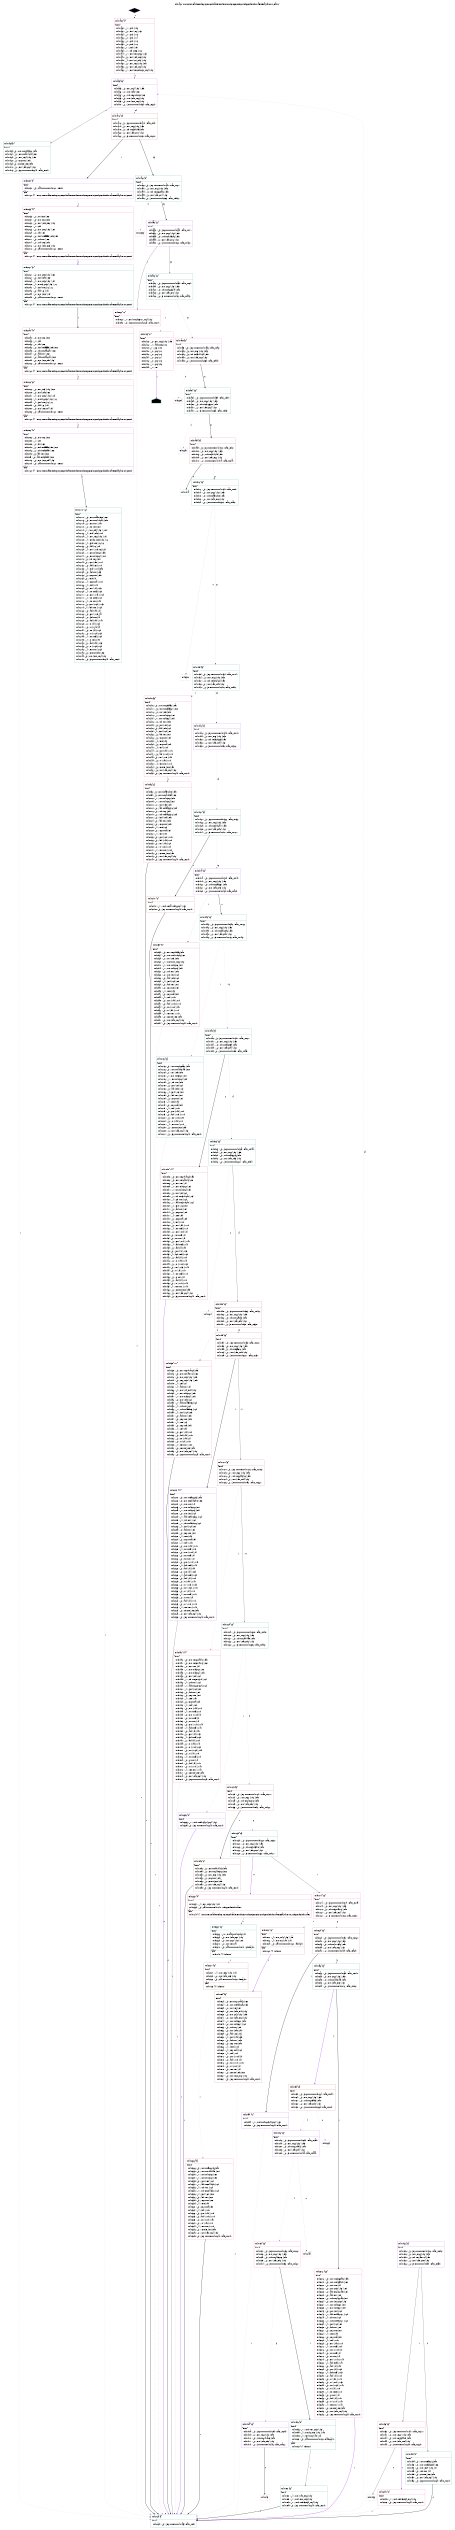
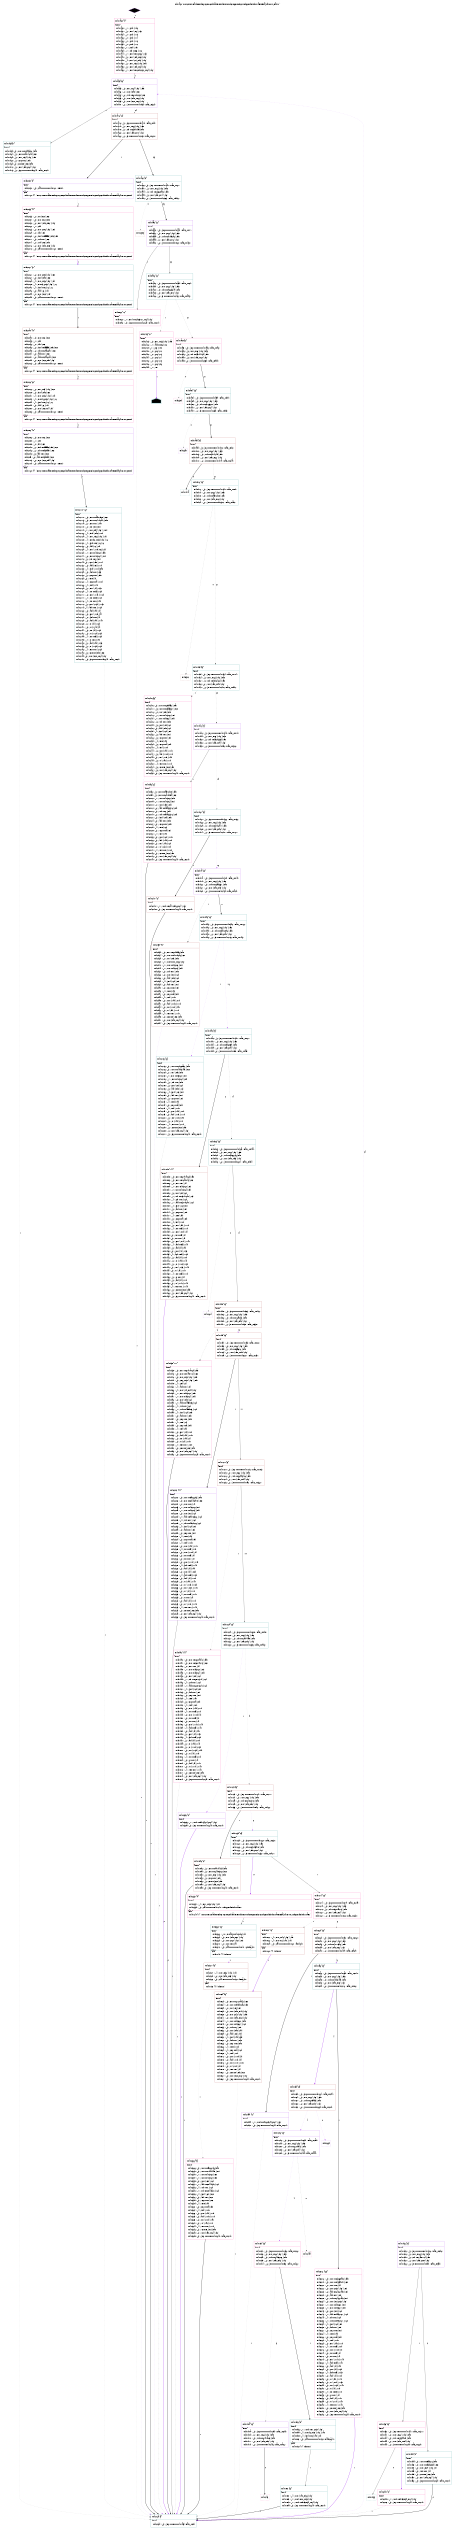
edge "0x40240c [83]" -> "0x401ff8 [88]": now "0x401b48 [25]" -> "0x401ff8 [88]"
